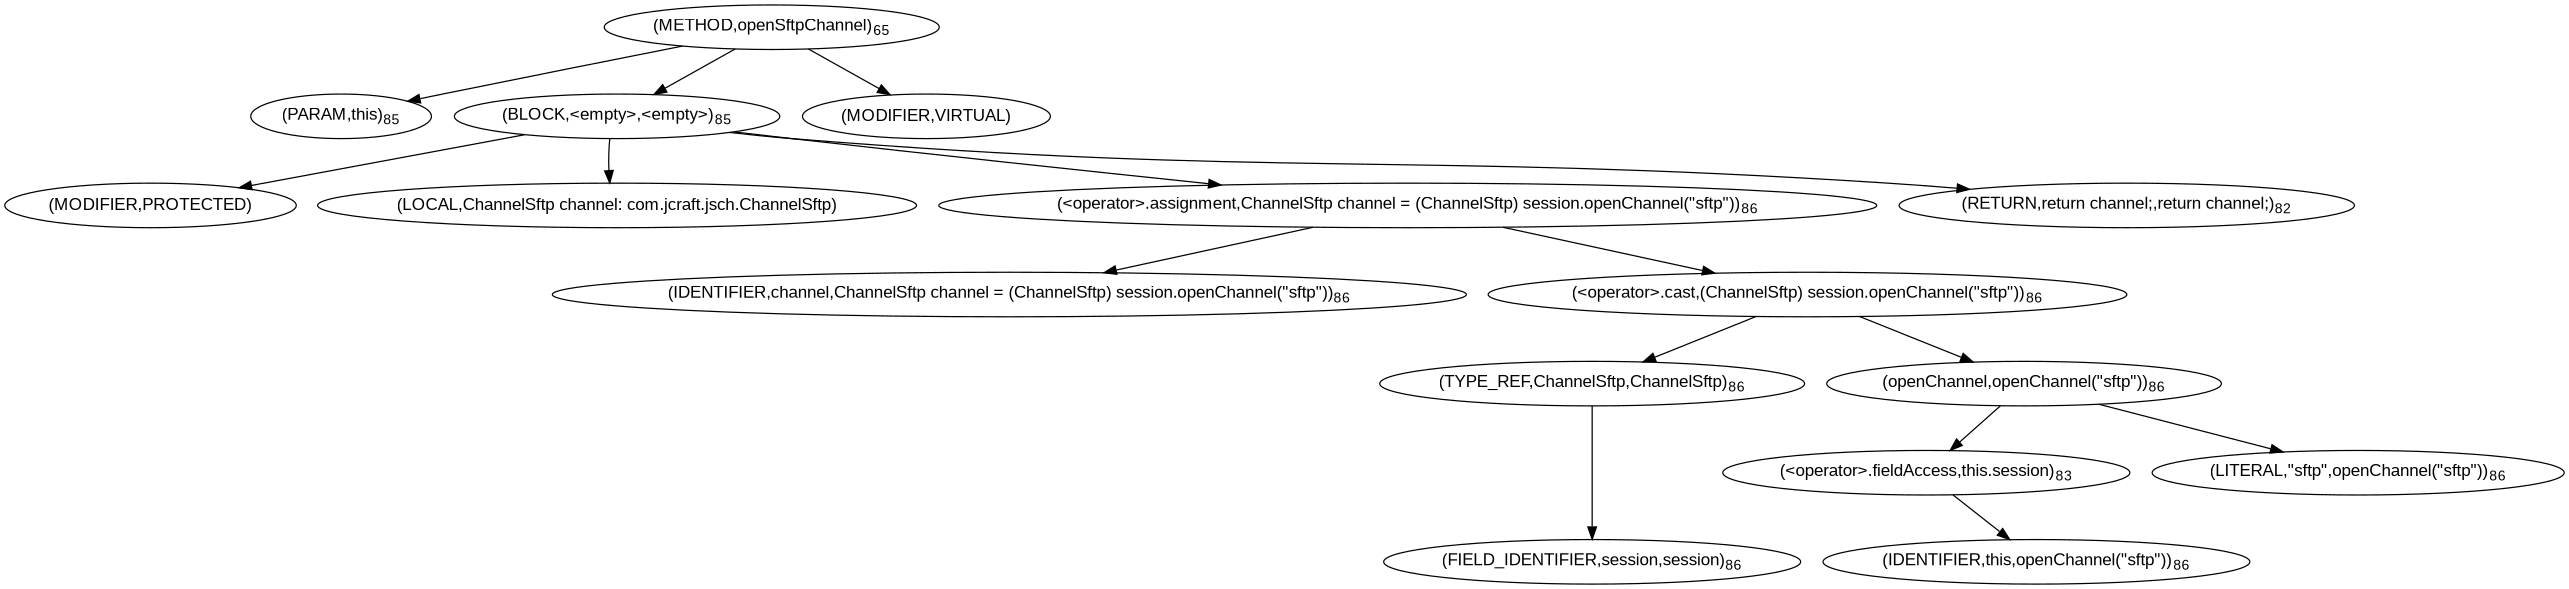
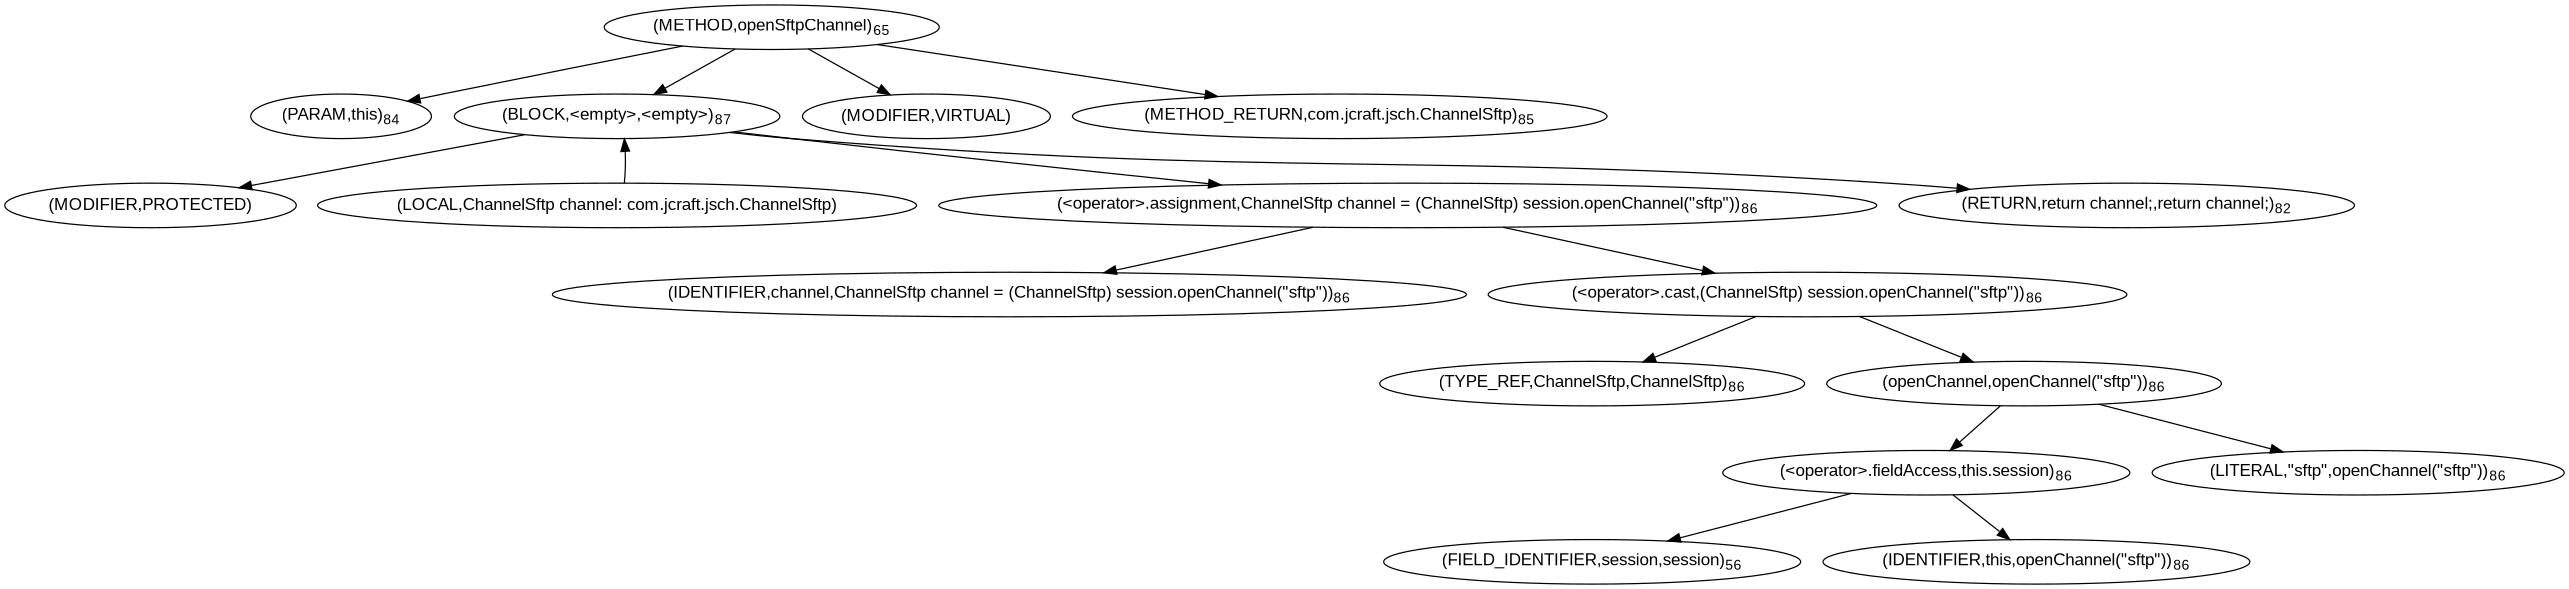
node "(PARAM,this)": text "85" -> "84"
node "(BLOCK,<empty>,<empty>)": text "85" -> "87"
node "(METHOD_RETURN,com.jcraft.jsch.ChannelSftp)": added
edge "(BLOCK,<empty>,<empty>)" -> "(LOCAL,ChannelSftp channel: com.jcraft.jsch.ChannelSftp)": reversed
edge "(TYPE_REF,ChannelSftp,ChannelSftp)" -> "(FIELD_IDENTIFIER,session,session)": now "(<operator>.fieldAccess,this.session)" -> "(FIELD_IDENTIFIER,session,session)"
node "(<operator>.fieldAccess,this.session)": text "83" -> "86"
node "(FIELD_IDENTIFIER,session,session)": text "86" -> "56"
